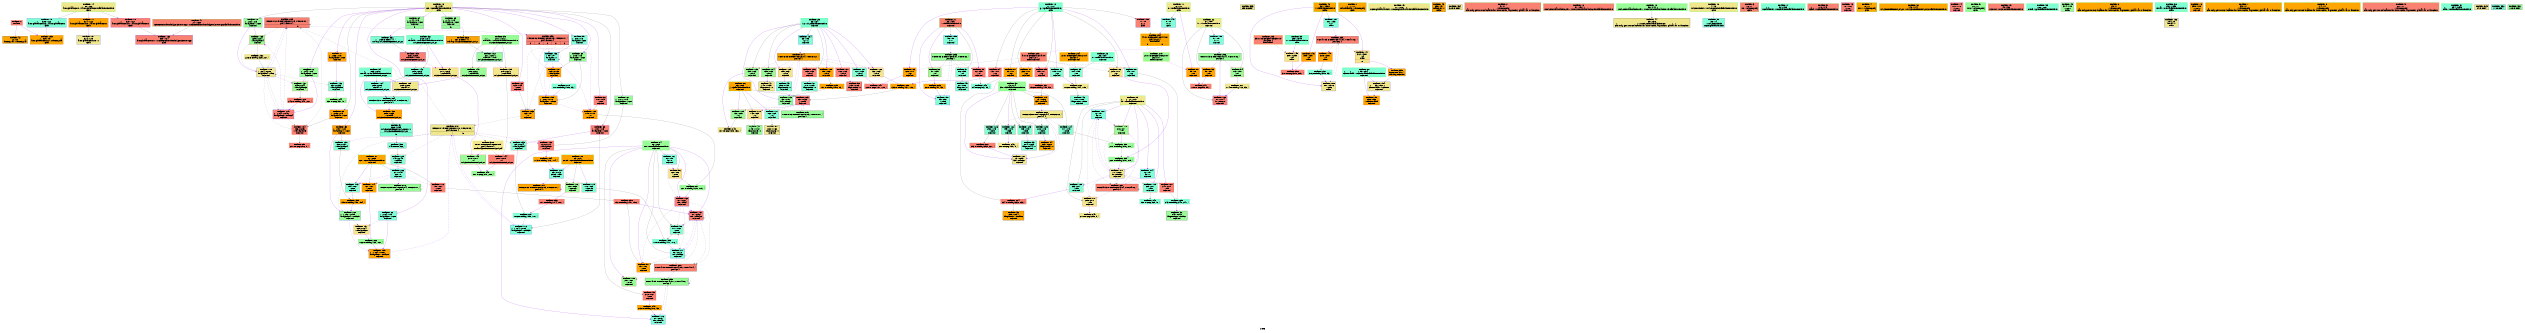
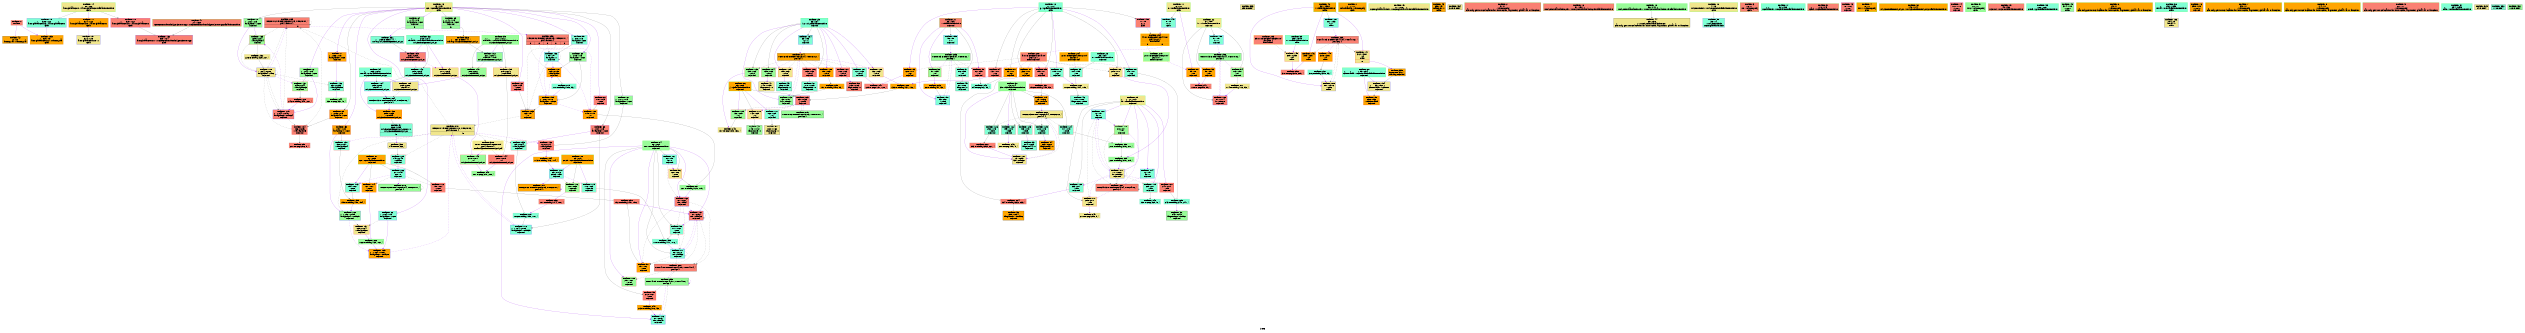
node "NodeID: 332": fillcolor aquamarine -> khaki
node "NodeID: 28": text "_Z3runi" -> "_Z3ioinit"
